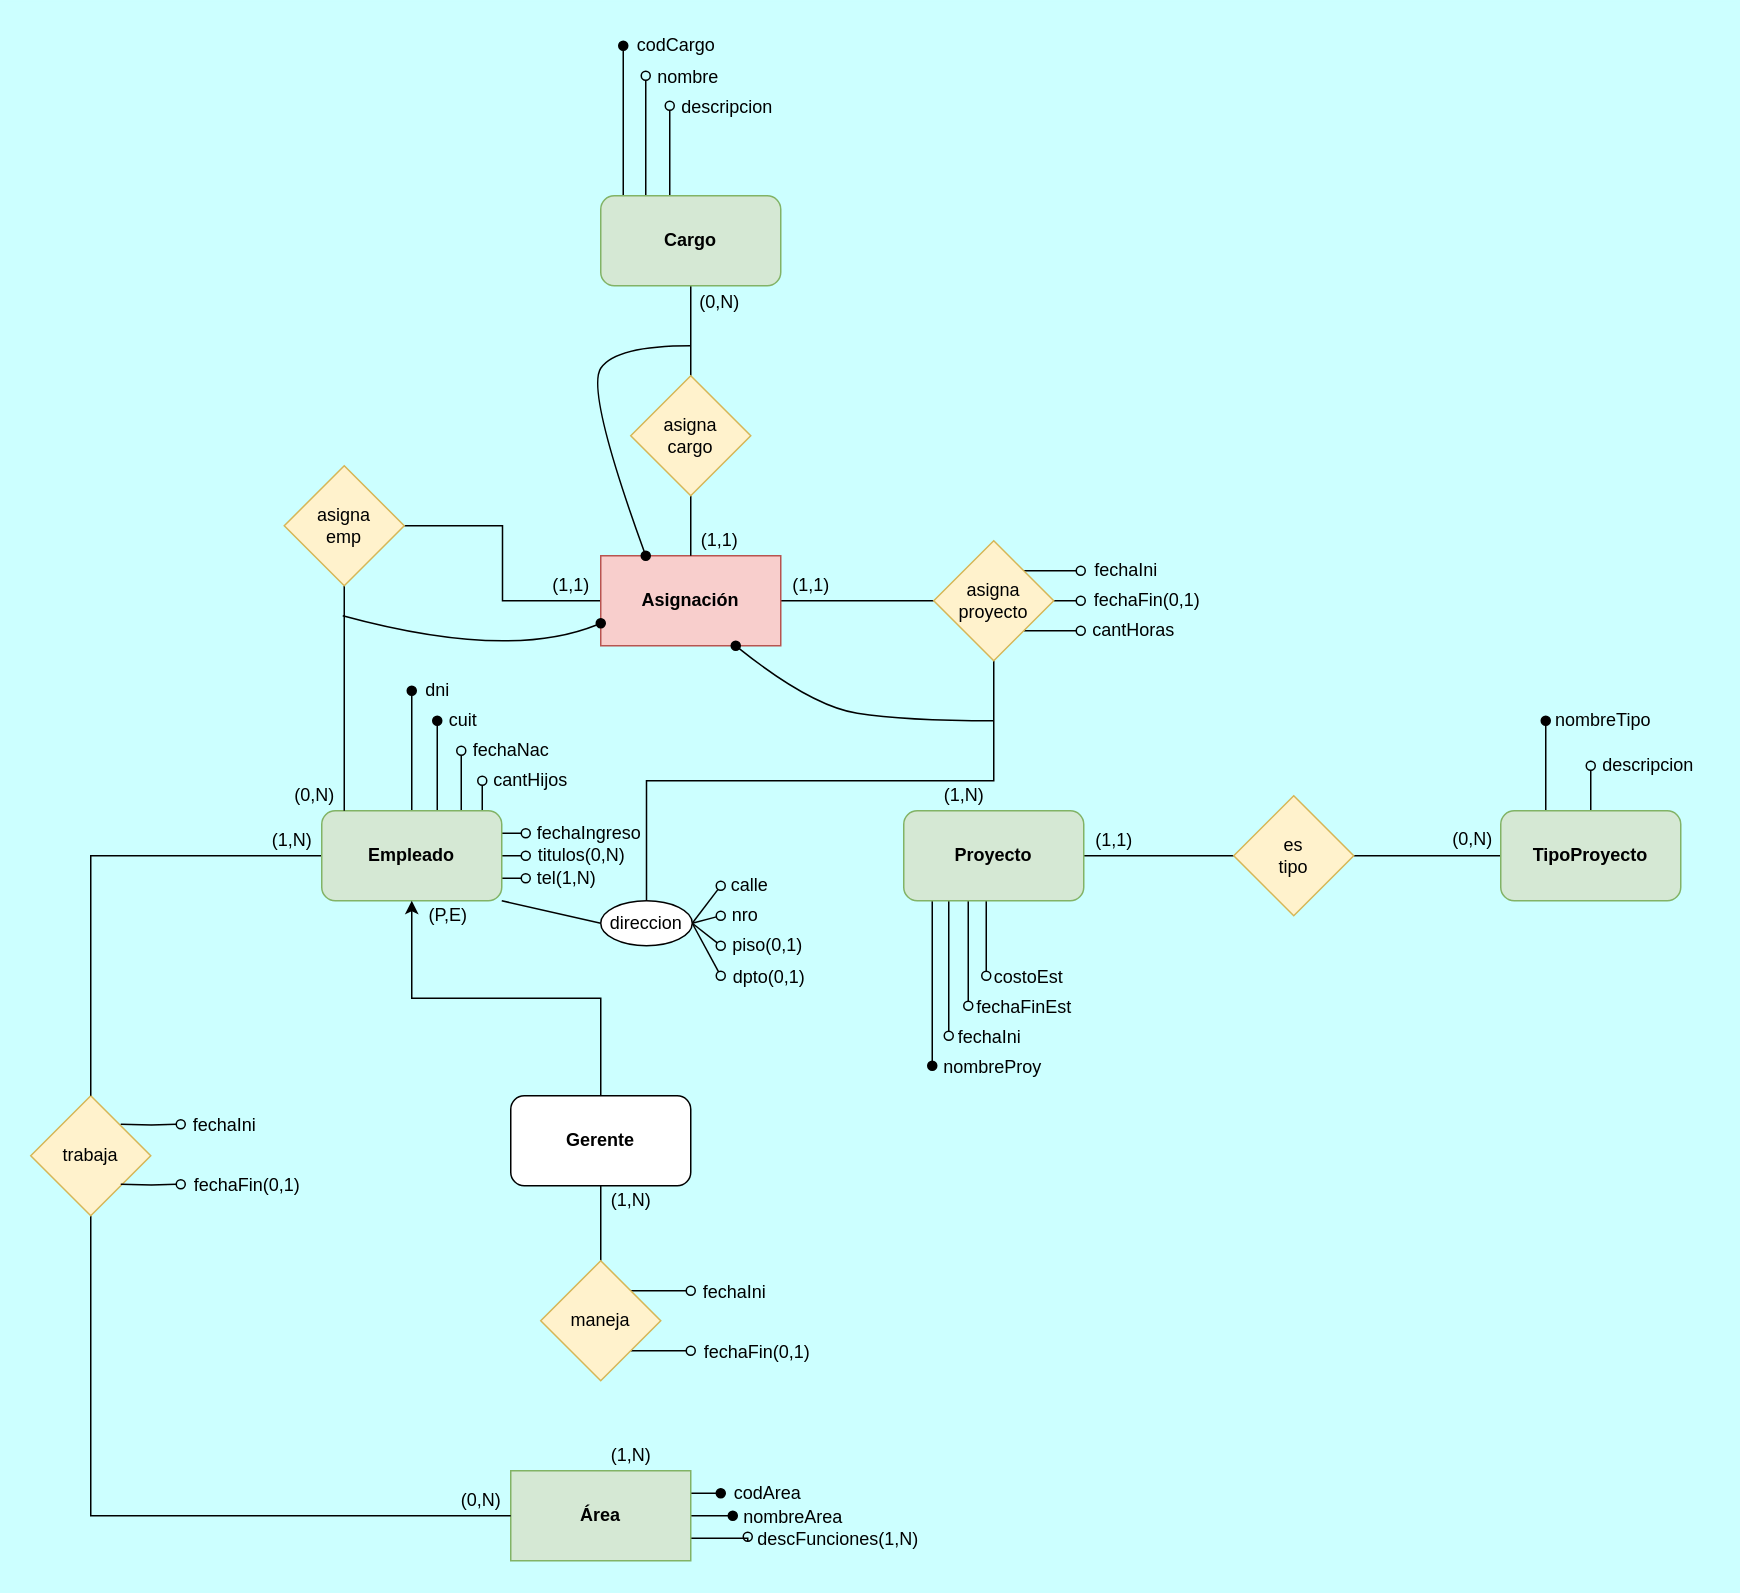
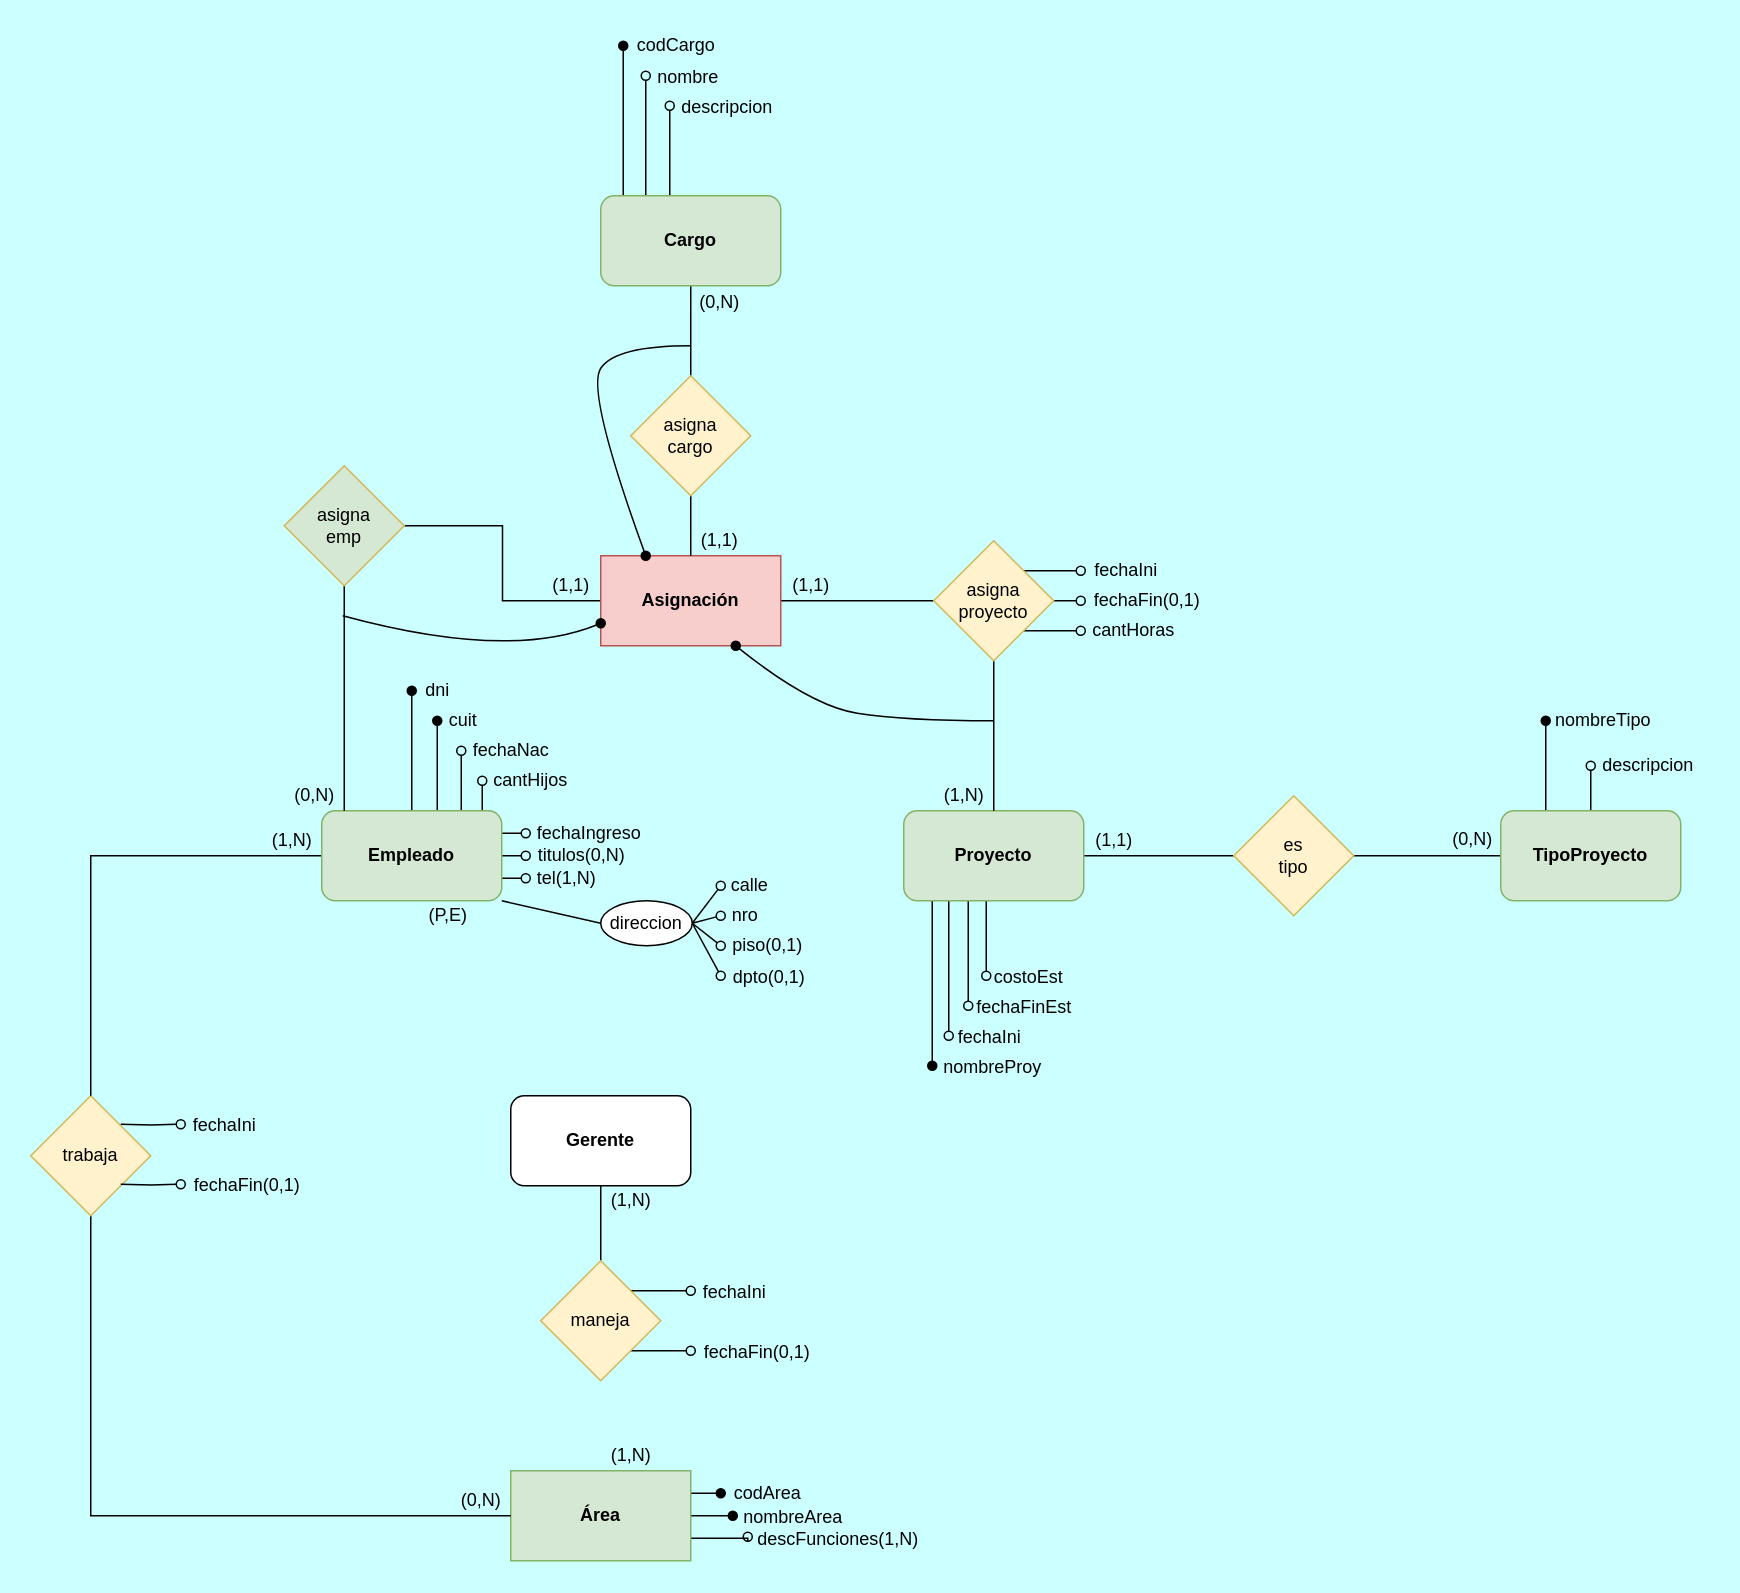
node "asigna emp": fillcolor #fff2cc -> #d5e8d4
edge "asigna proyecto" -- "direccion": now "asigna proyecto" -- "Proyecto"
edge "Gerente" -> "Empleado": removed
